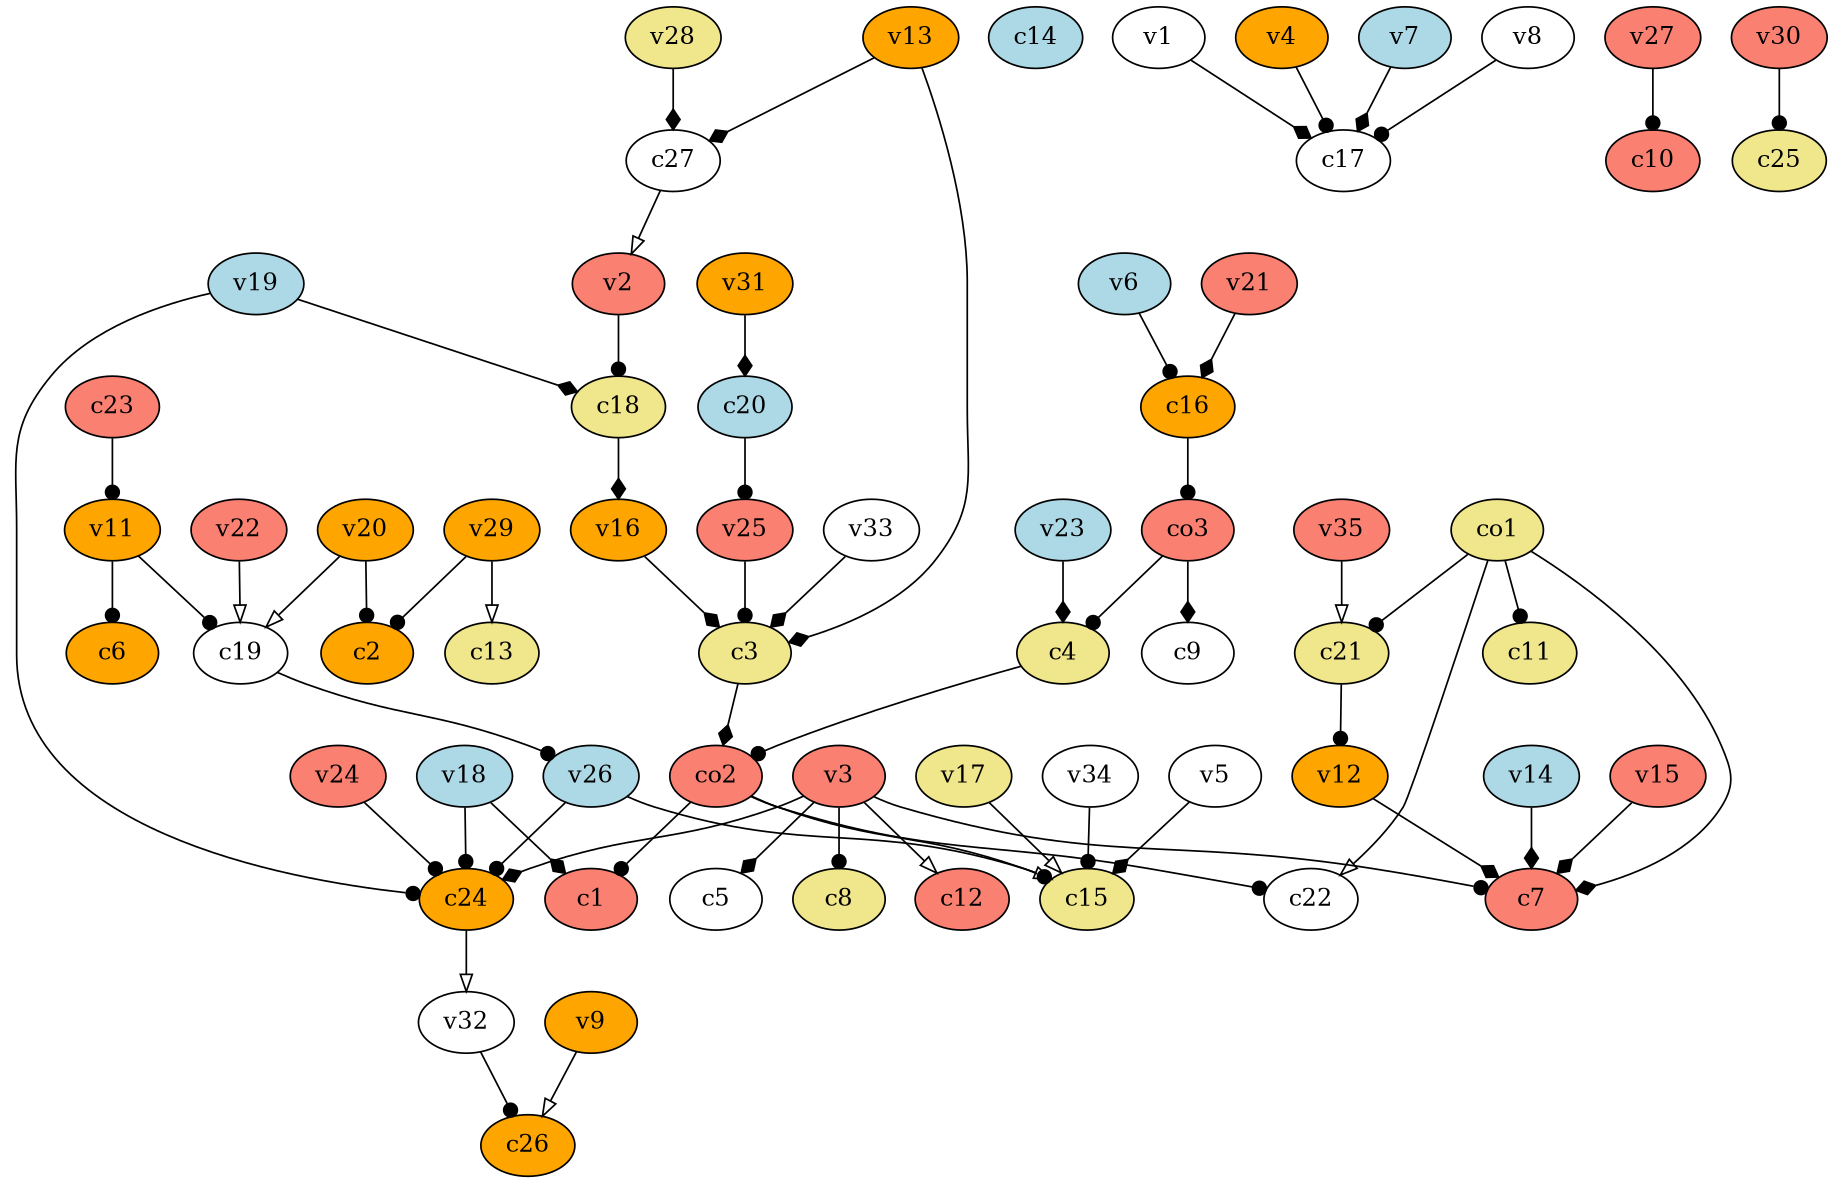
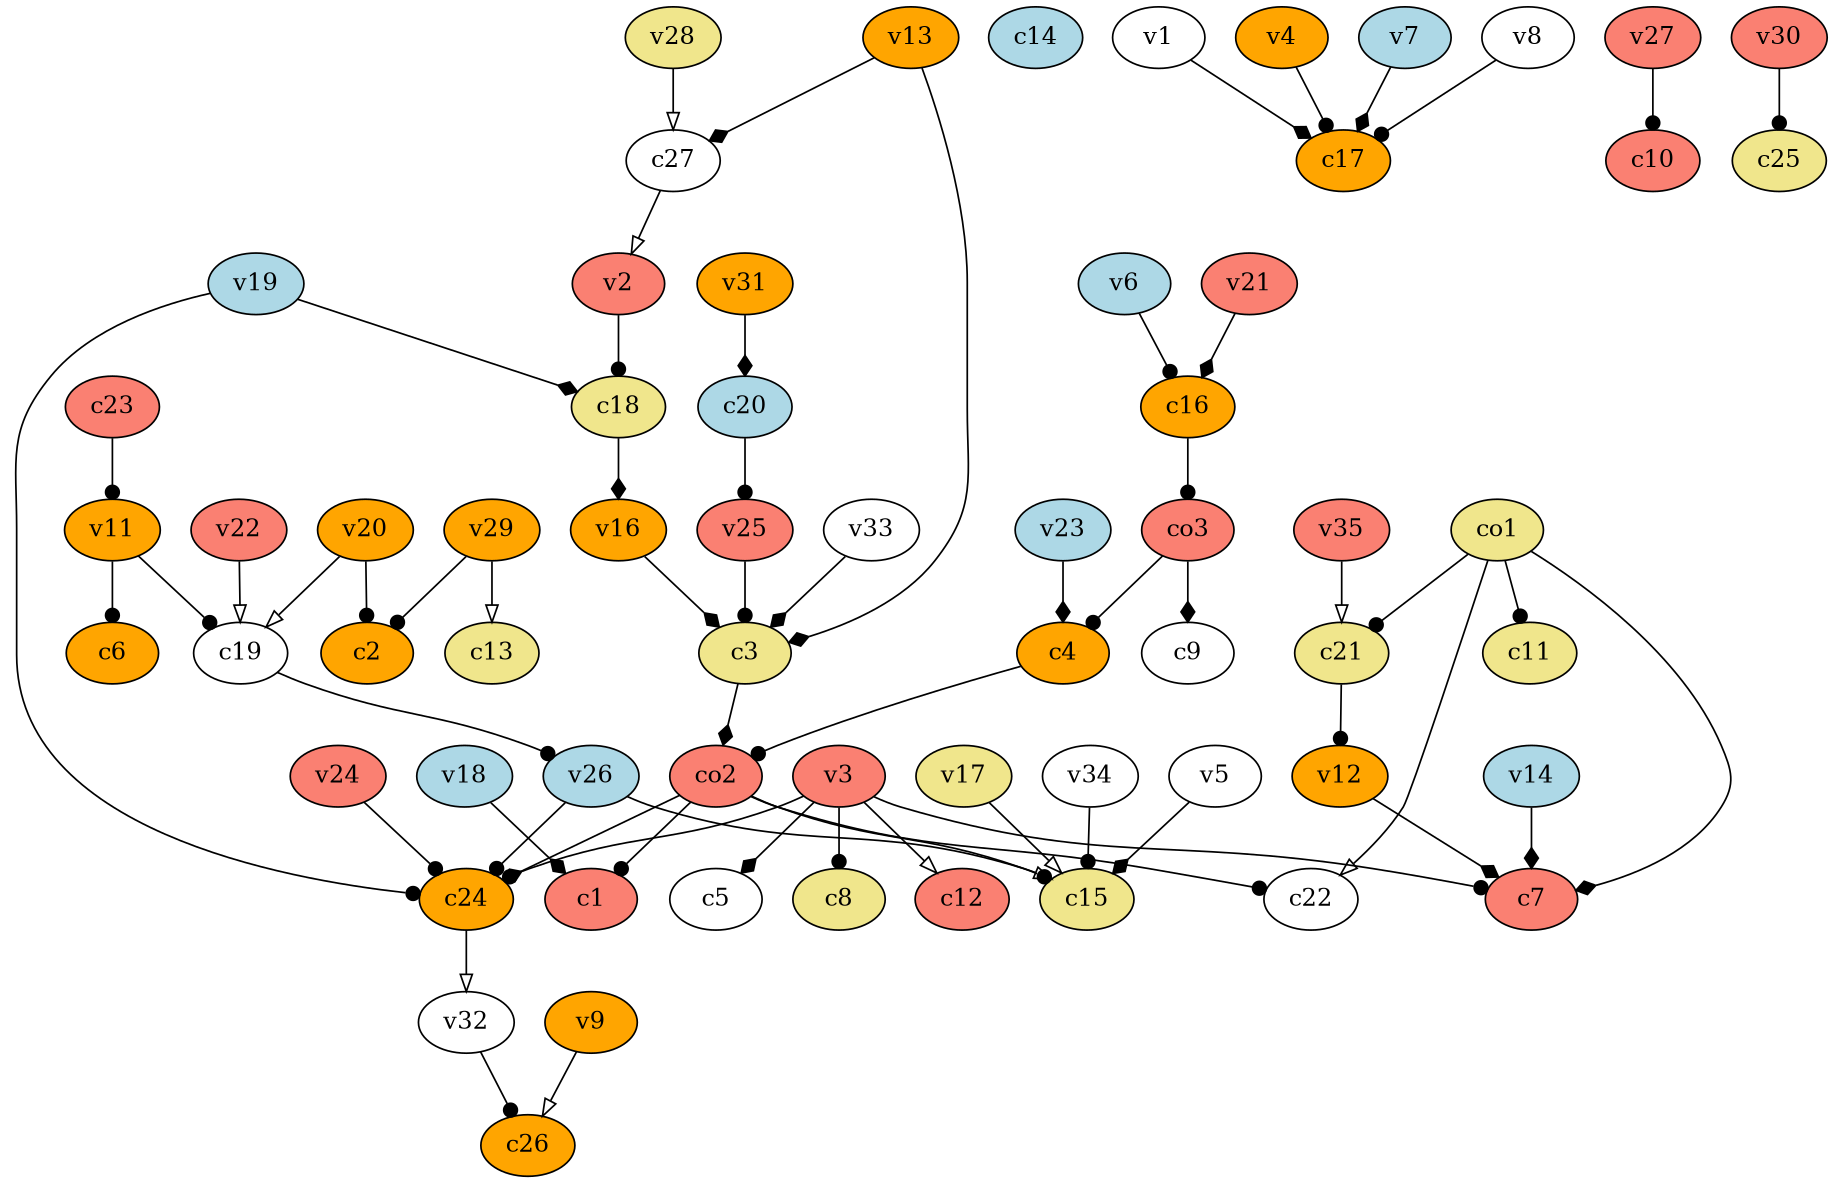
edge "v28" -> "c27": arrowhead diamond -> onormal
node "c17": fillcolor white -> orange
node "c4": fillcolor khaki -> orange
node "v15": removed
edge "v18" -> "c24": now "co2" -> "c24"
